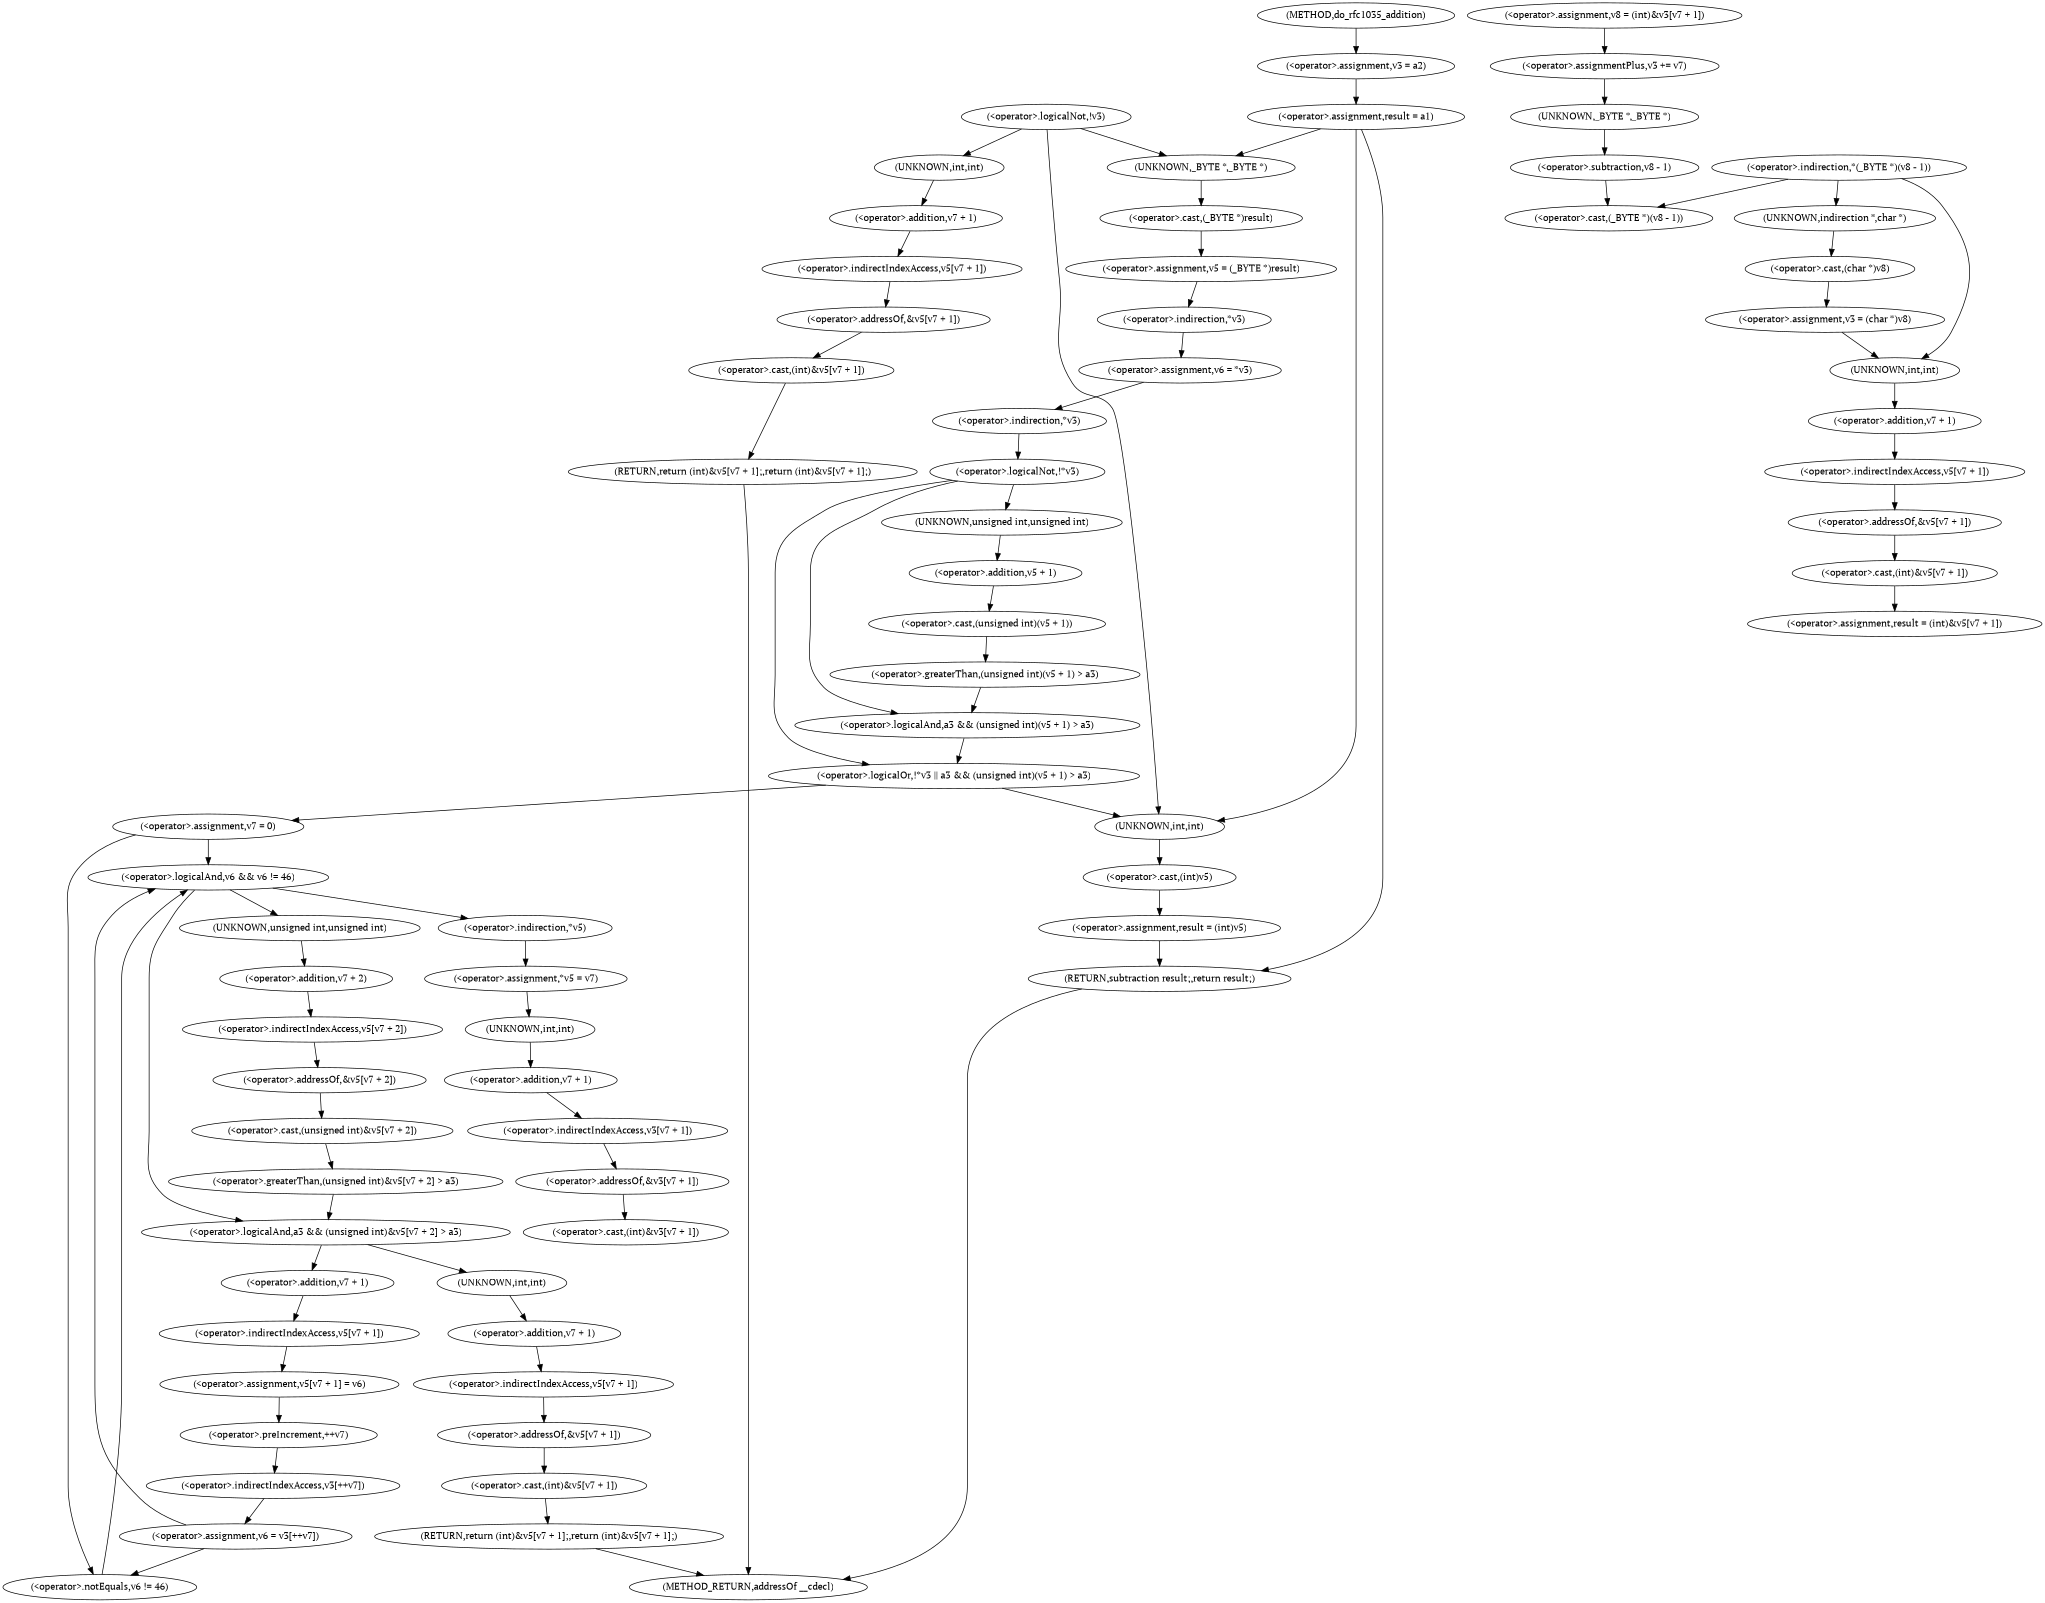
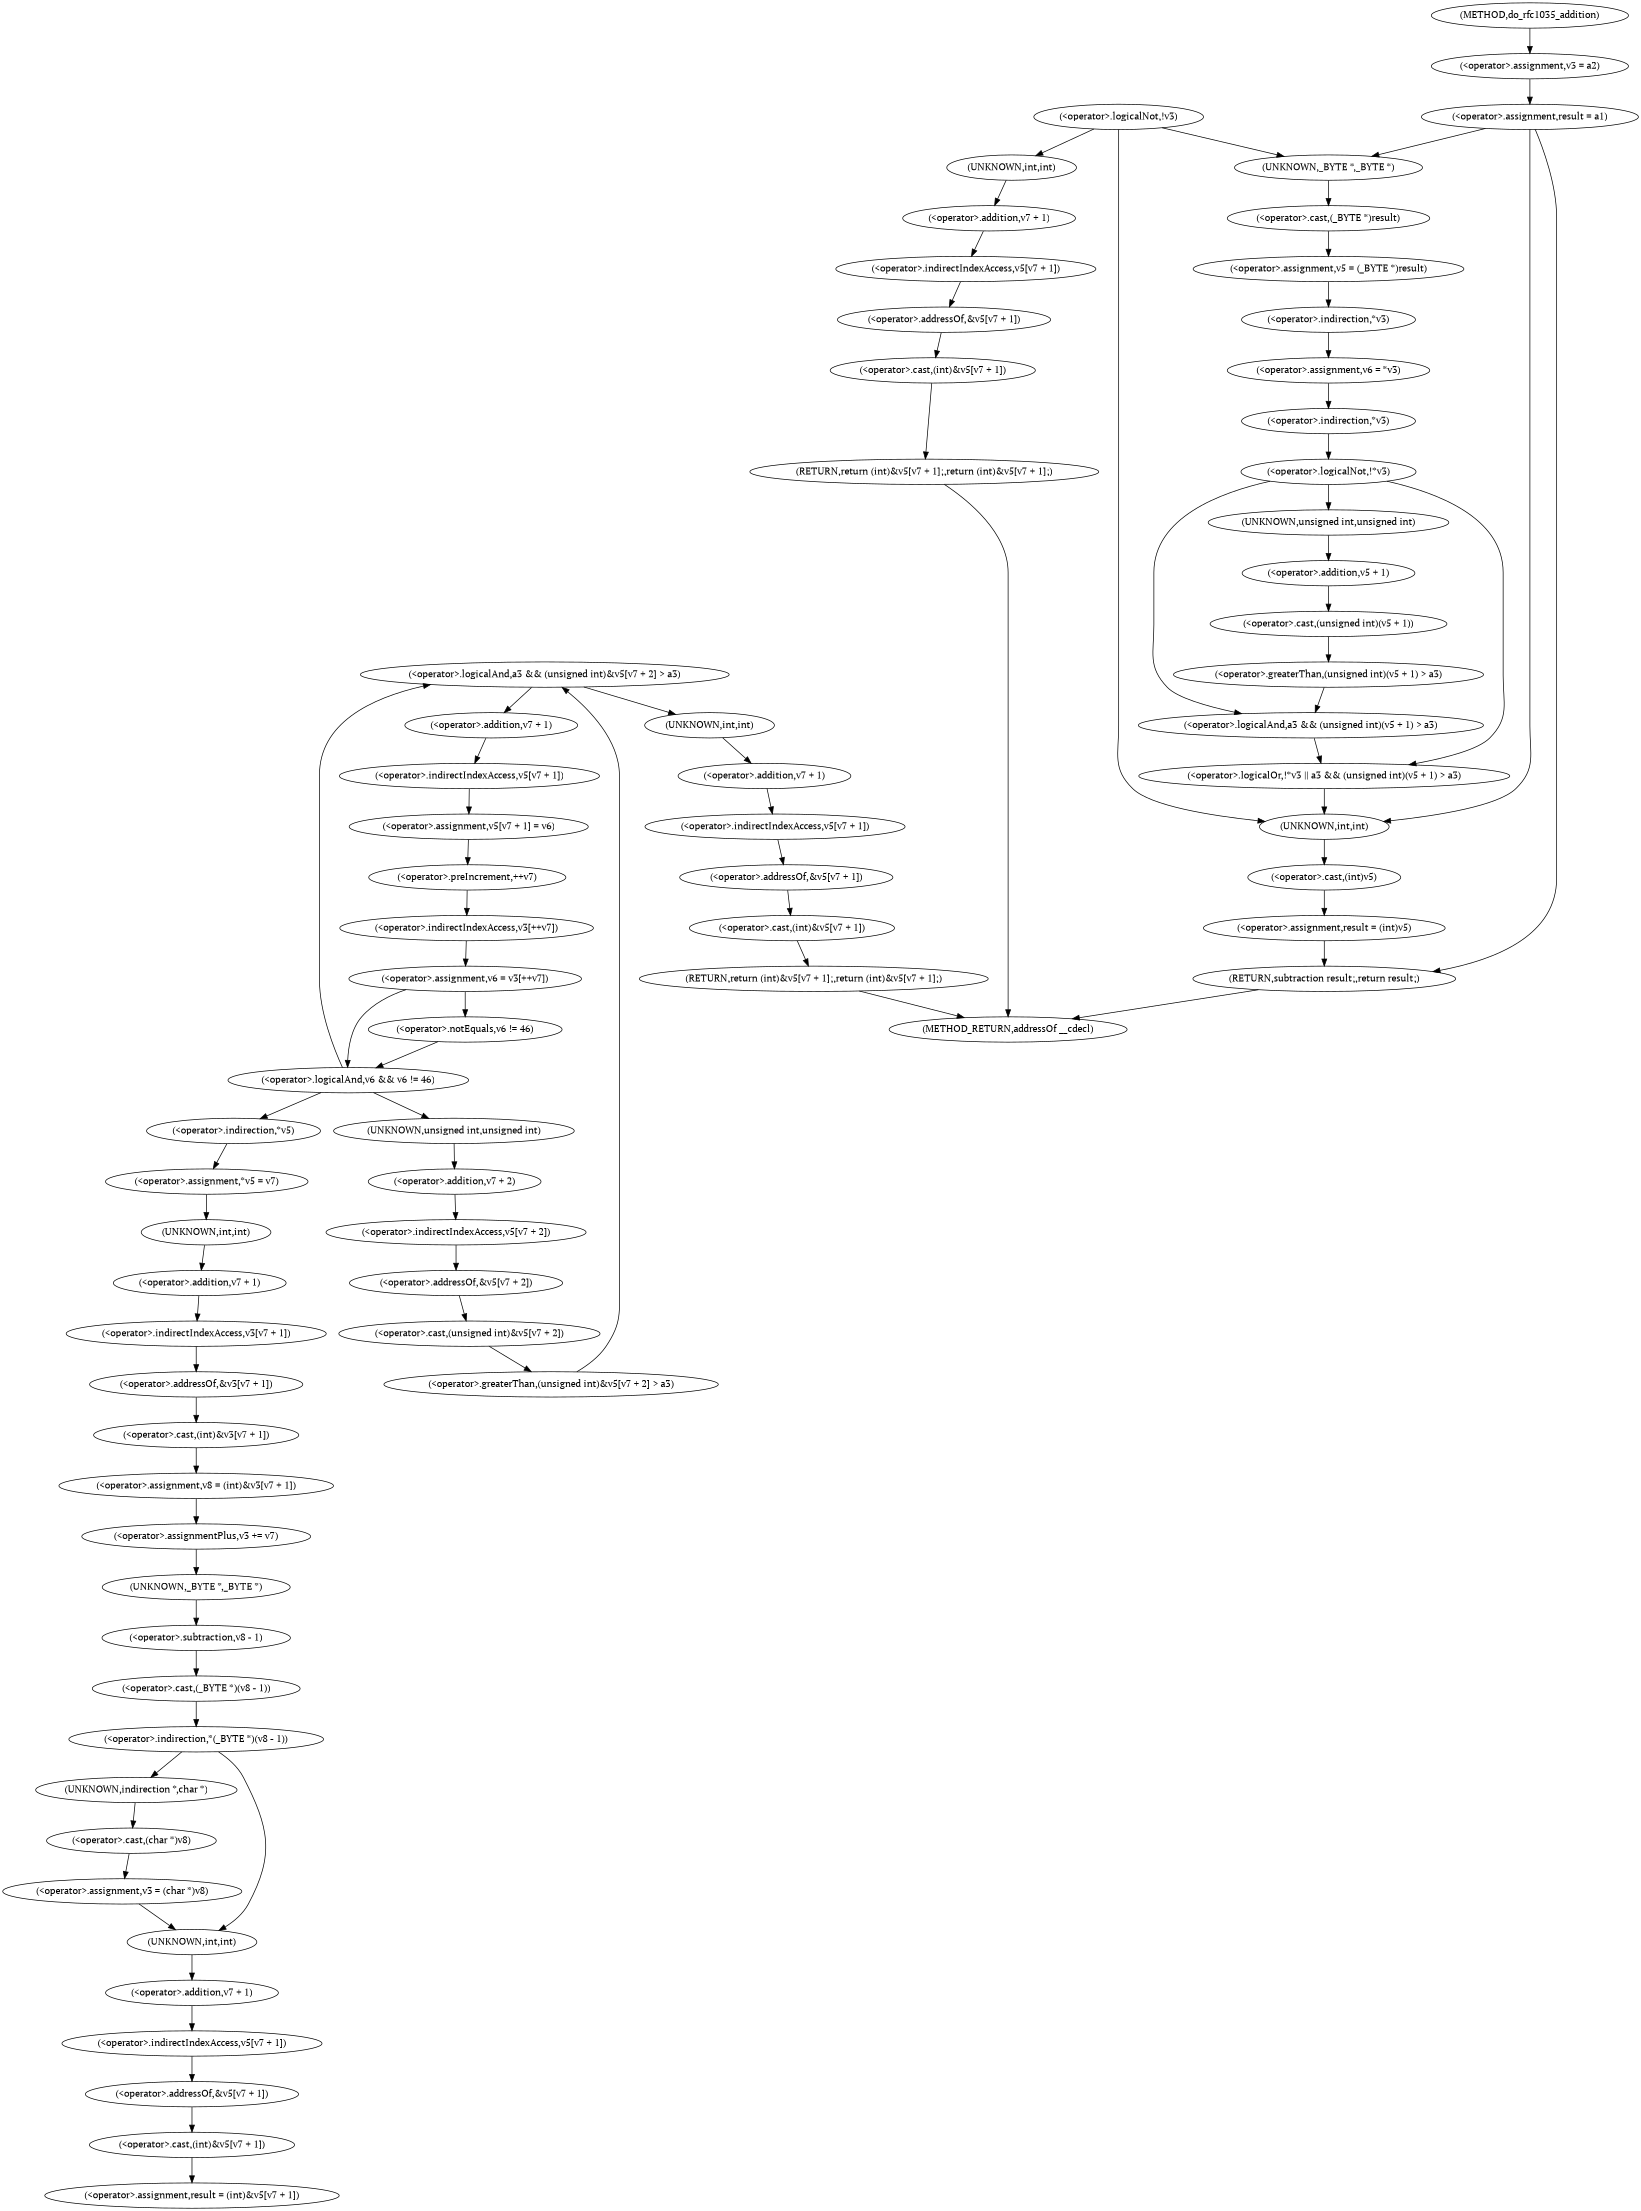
edge "(<operator>.indirection,*(_BYTE *)(v8 - 1))" -> "(<operator>.cast,(_BYTE *)(v8 - 1))": reversed
node "(<operator>.assignment,v7 = 0)": removed
edge "(<operator>.cast,(int)&v3[v7 + 1])" -> "(<operator>.assignment,v8 = (int)&v3[v7 + 1])": added
